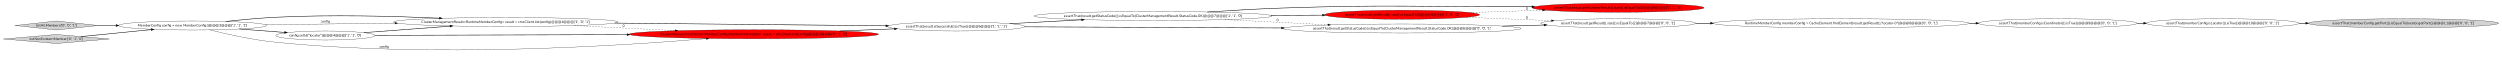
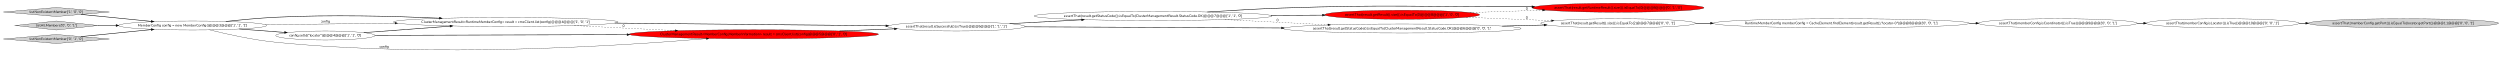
node "listNonExistentMember['1', '0', '0']": added
